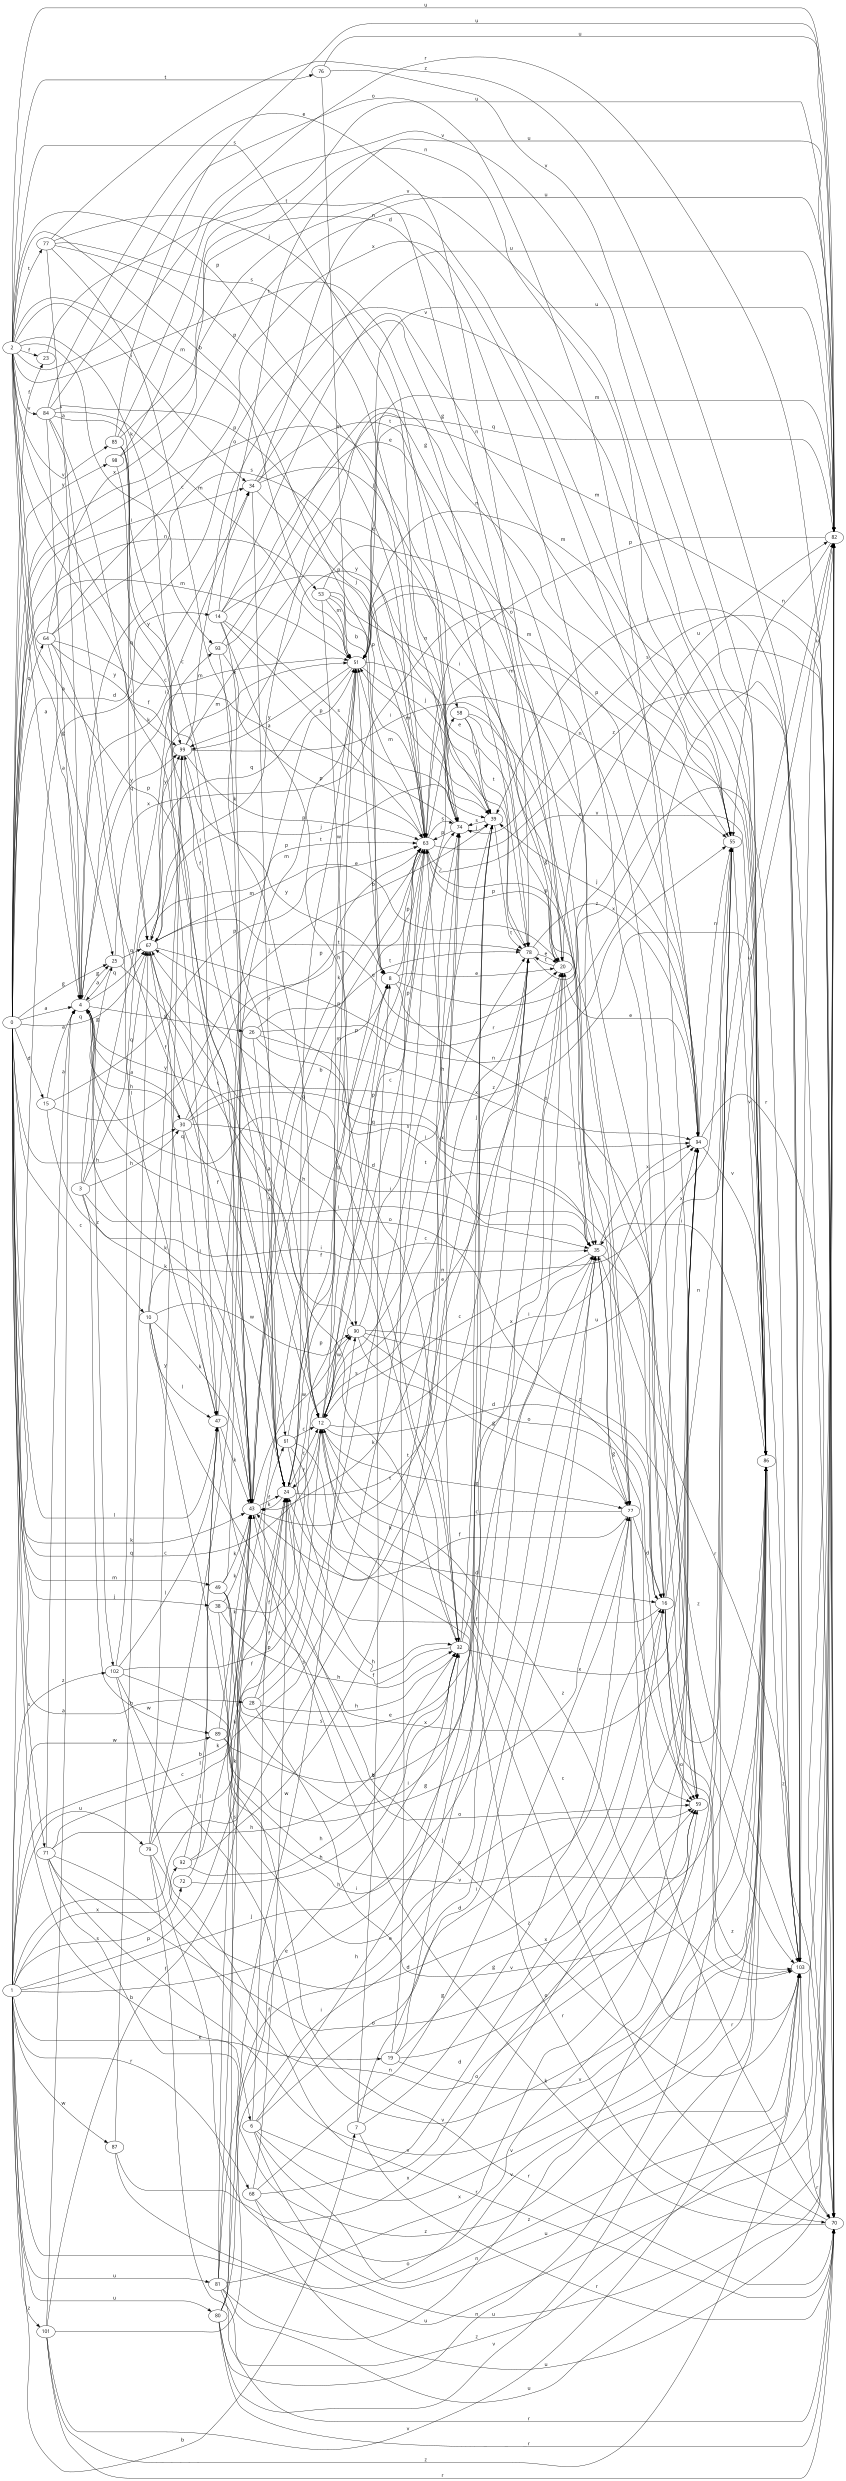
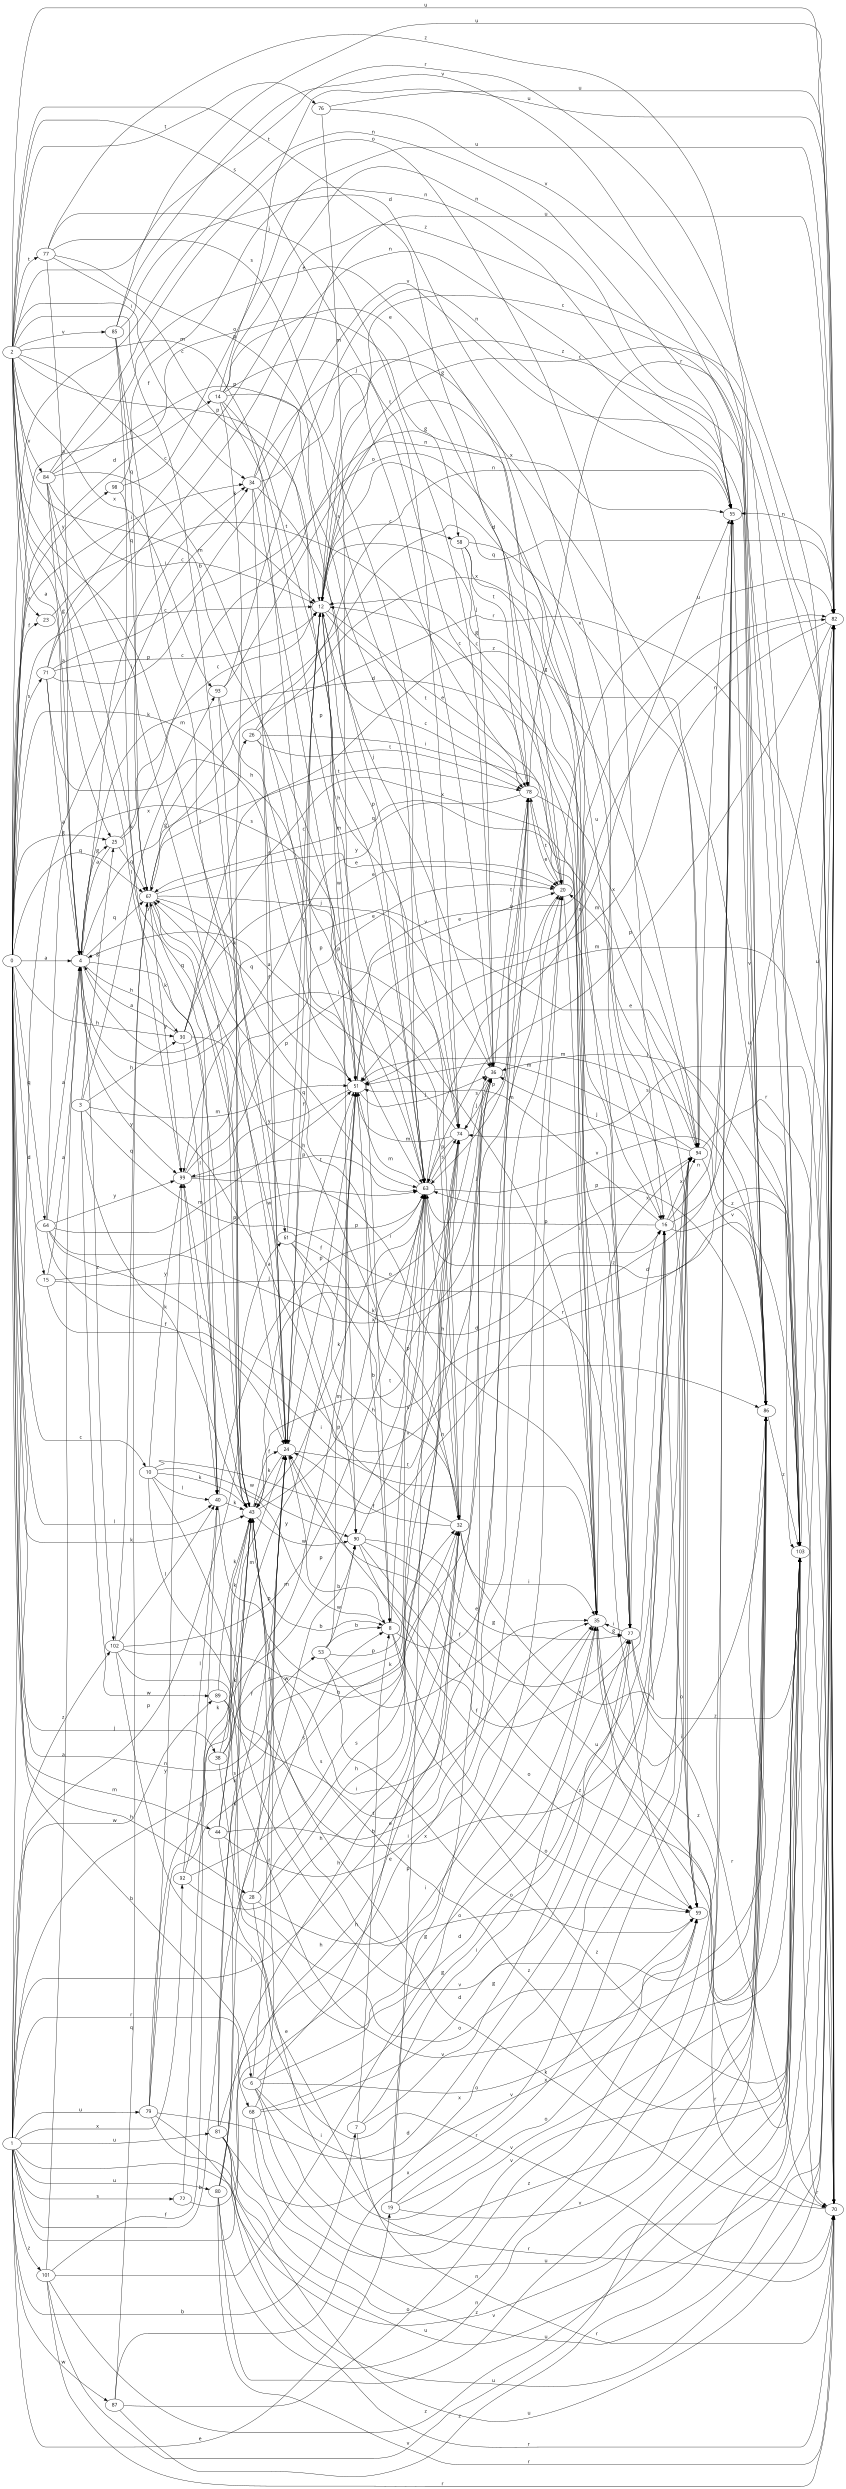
node "39": label "39" -> "36"
edge "30" -> "35": now "28" -> "35"
node "47": label "47" -> "40"
node "49": label "49" -> "44"
edge "87" -> "103": added, label "z"
